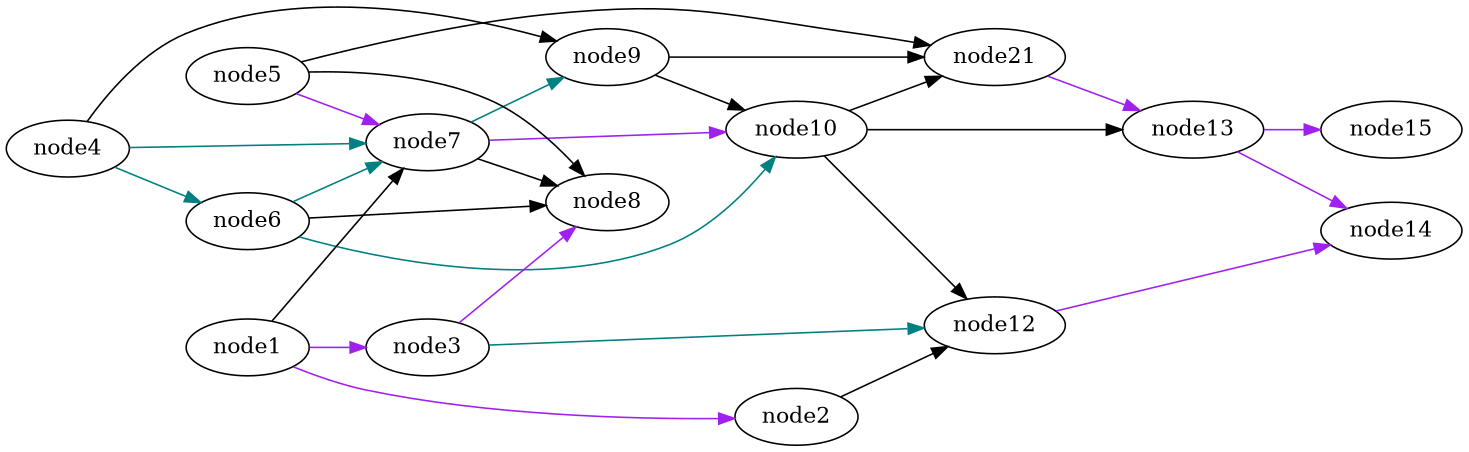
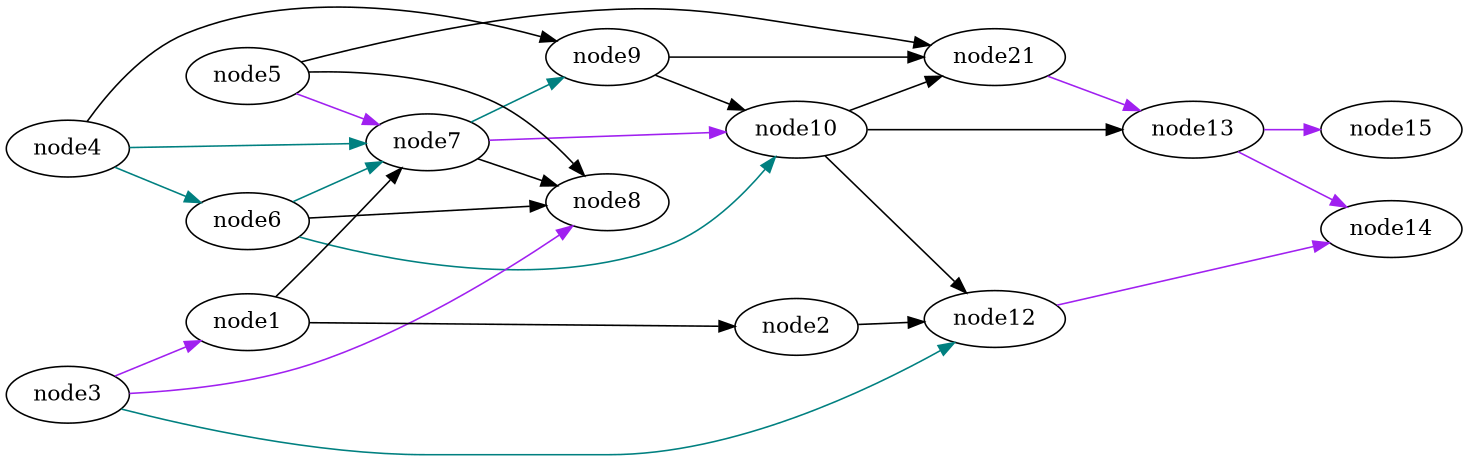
edge "node1" -> "node3": reversed
edge "node1" -> "node2": color purple -> black
